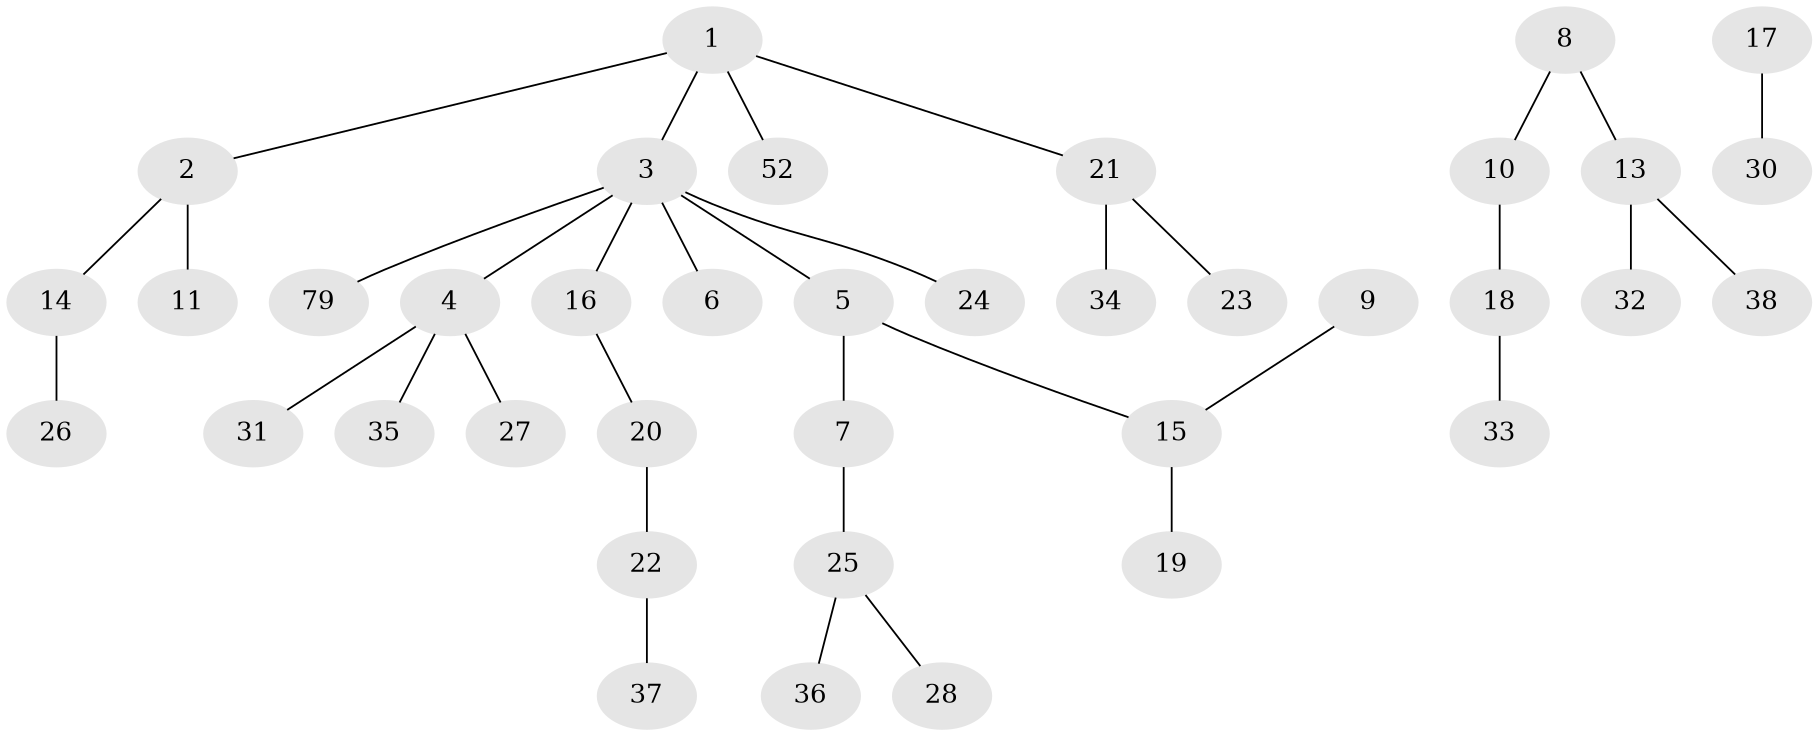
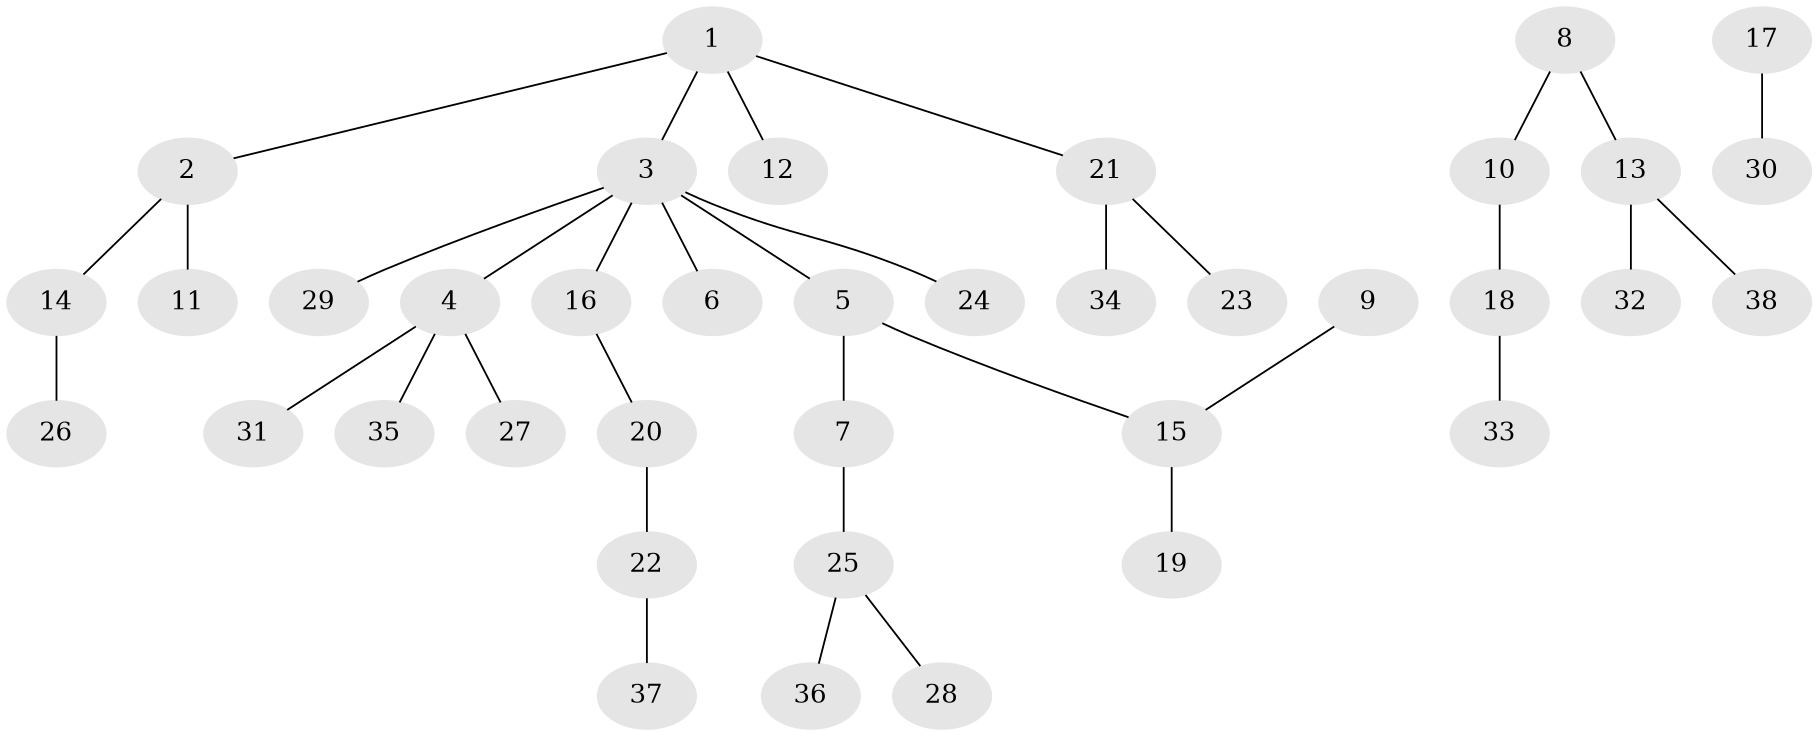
node "52": label "52" -> "12"
node "79": label "79" -> "29"
